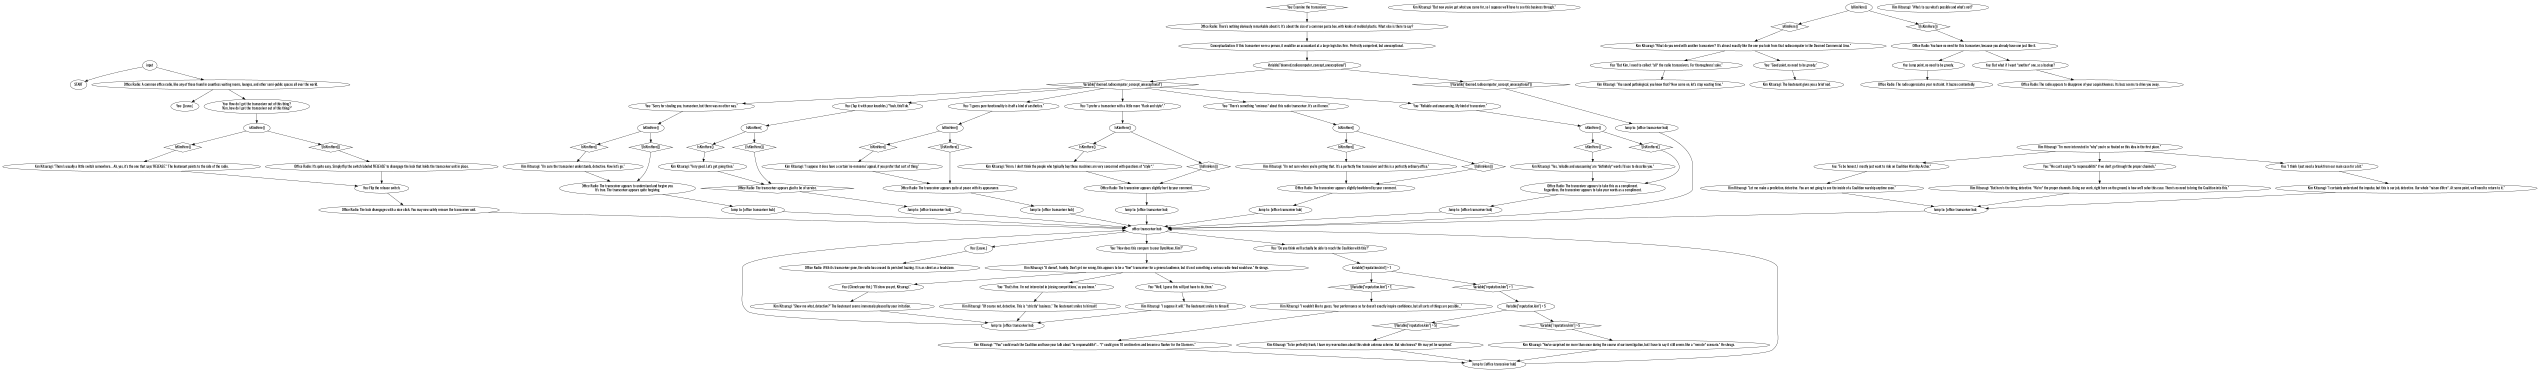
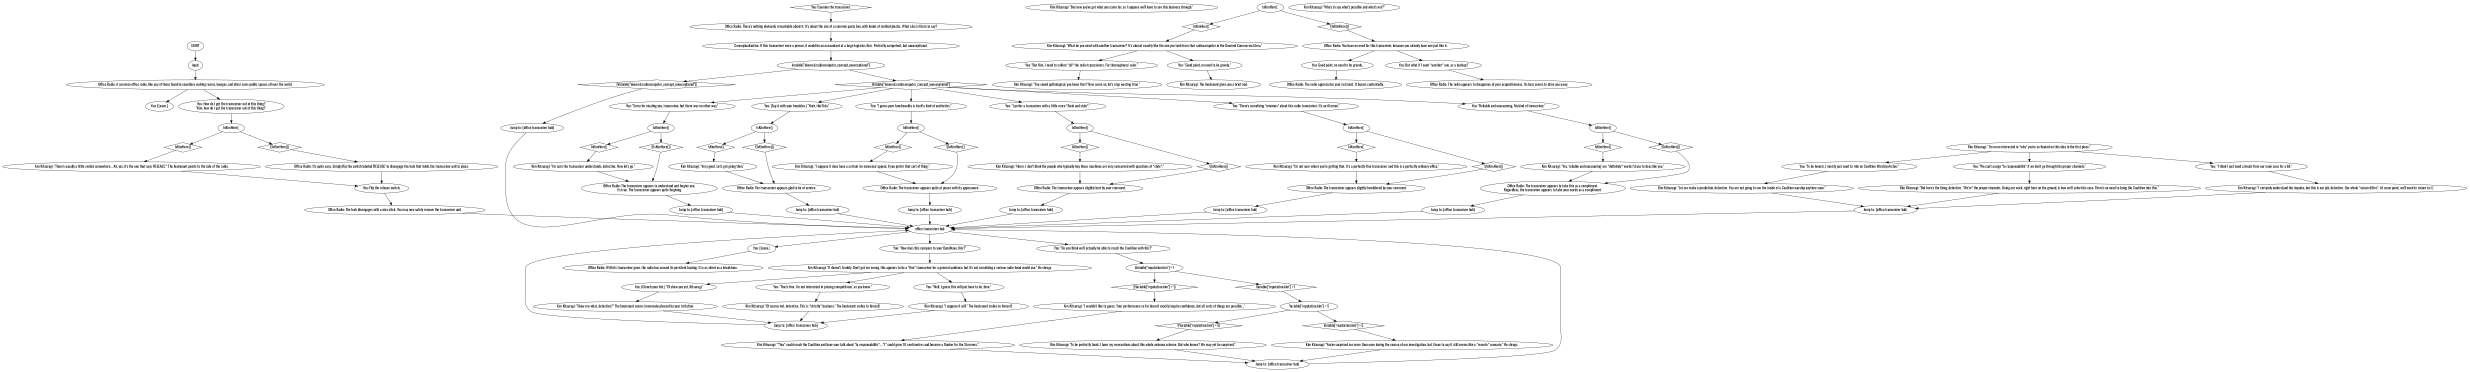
node "You: Jump point, no need to be greedy.": label "You: Jump point, no need to be greedy." -> "You: Good point, no need to be greedy."
edge "input" -> "START": reversed
node "Office Radio: The transceiver appears glad to be of service.": shape diamond -> ellipse
